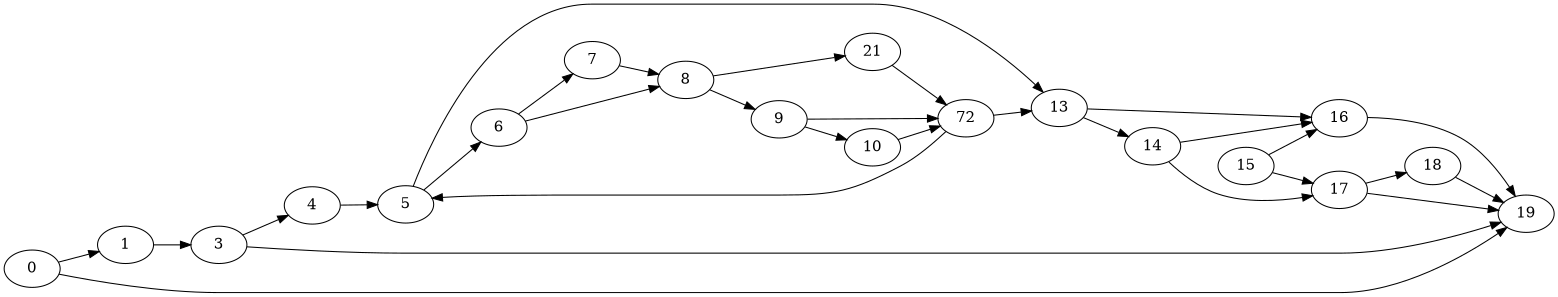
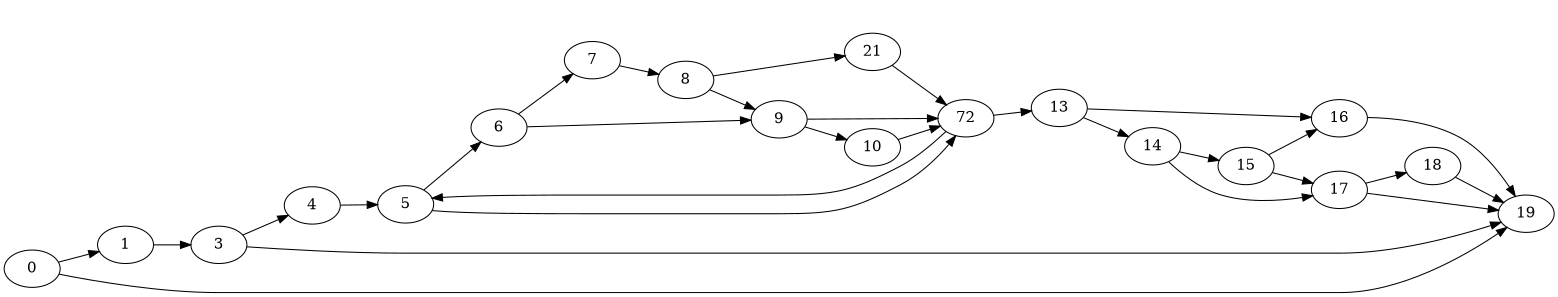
edge "5" -> "13": now "5" -> "72"
edge "6" -> "8": now "6" -> "9"
edge "14" -> "16": now "14" -> "15"
